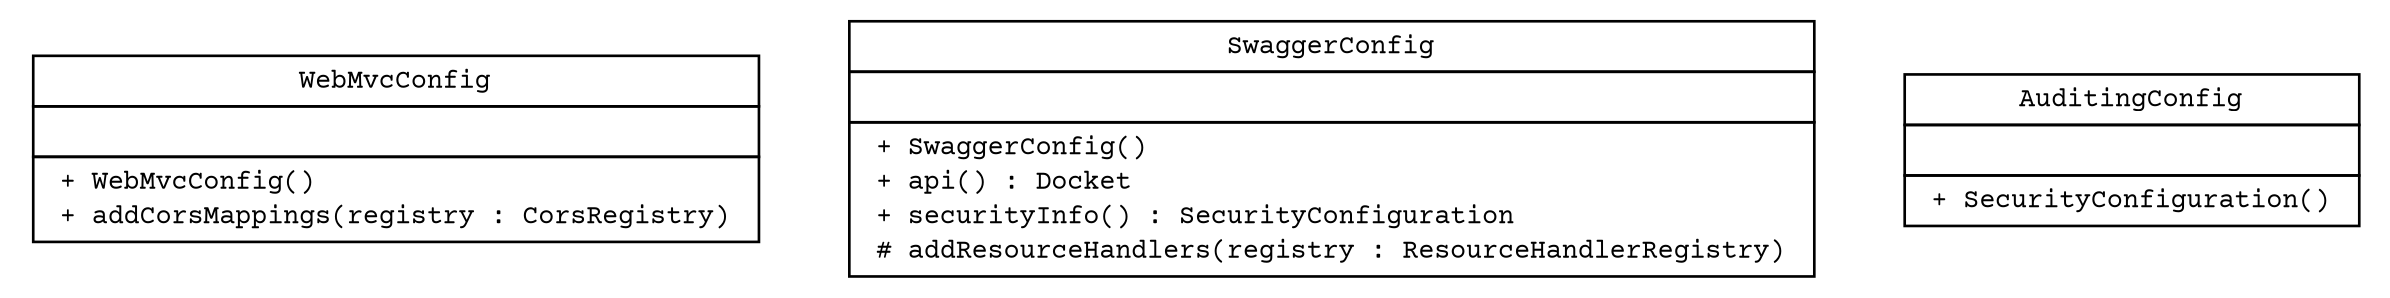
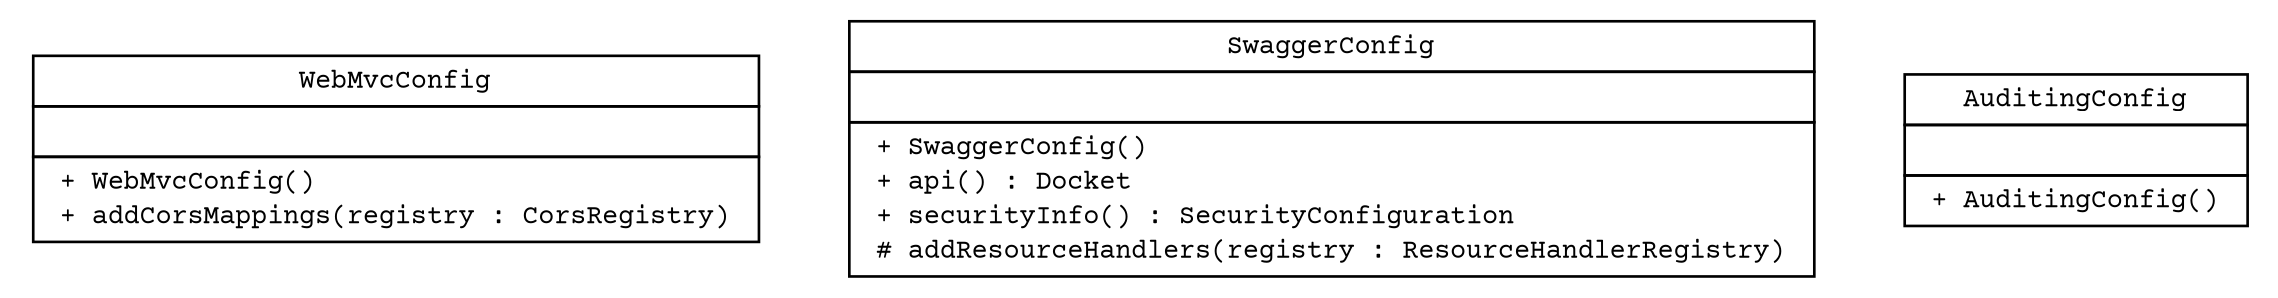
node "AuditingConfig": text "+ SecurityConfiguration()" -> "+ AuditingConfig()"
